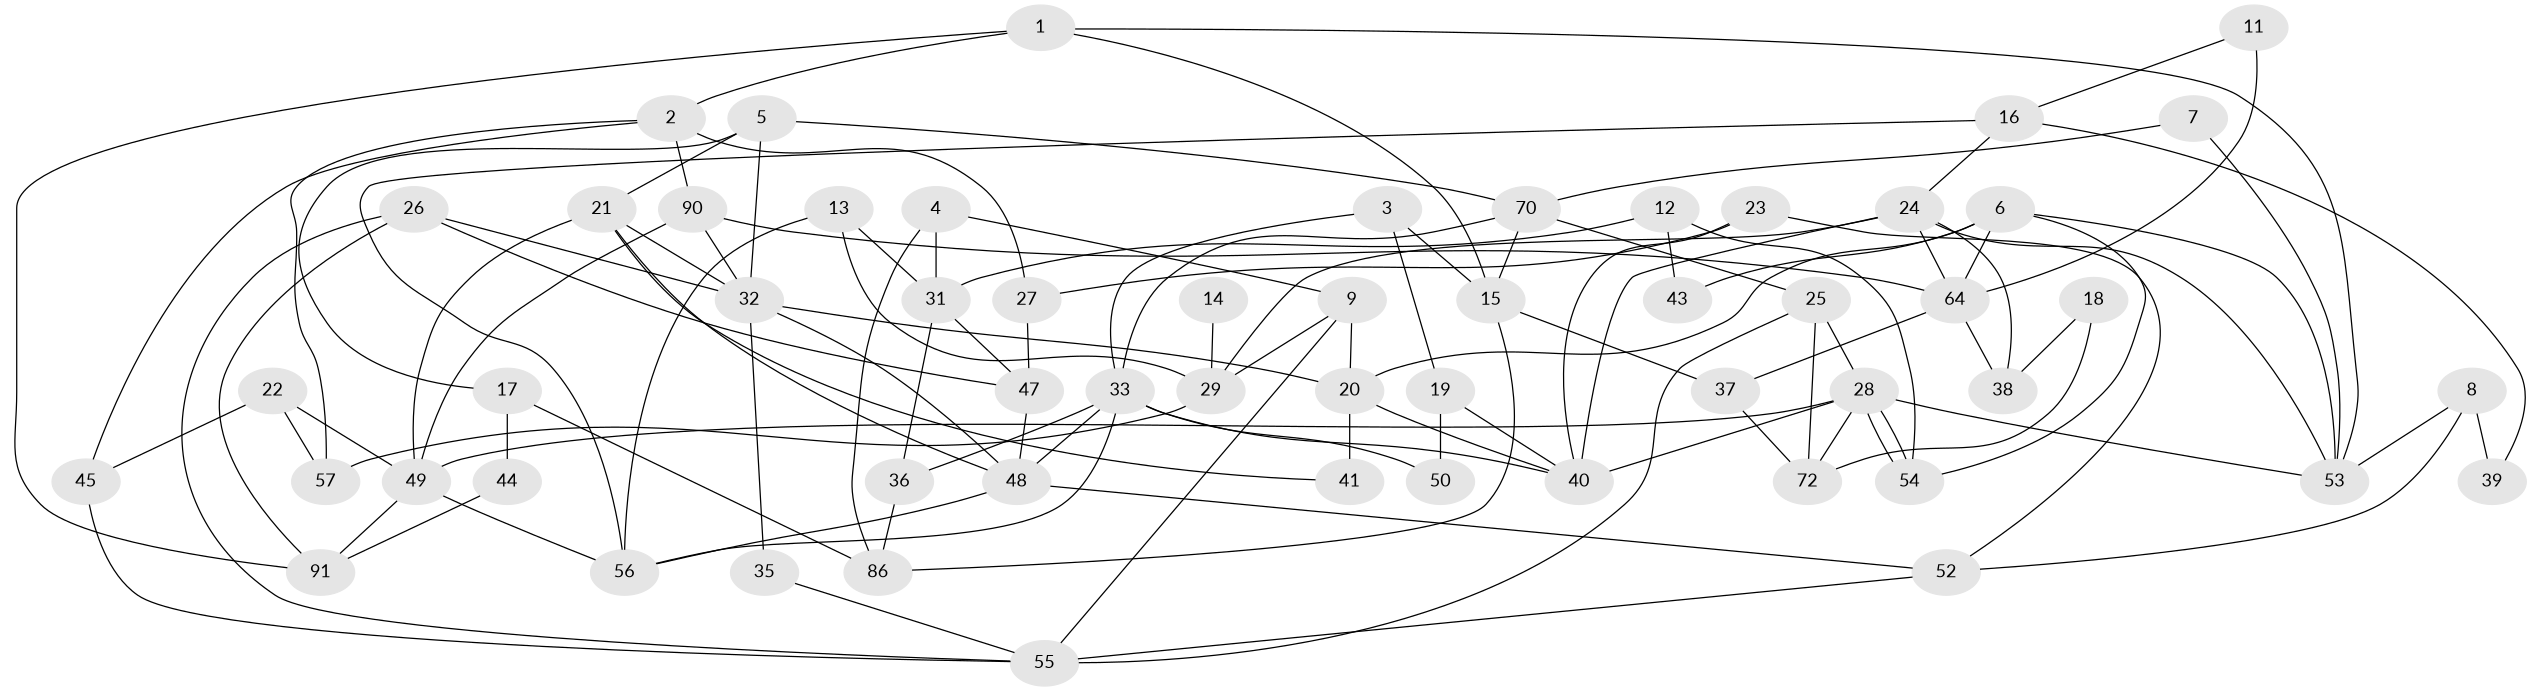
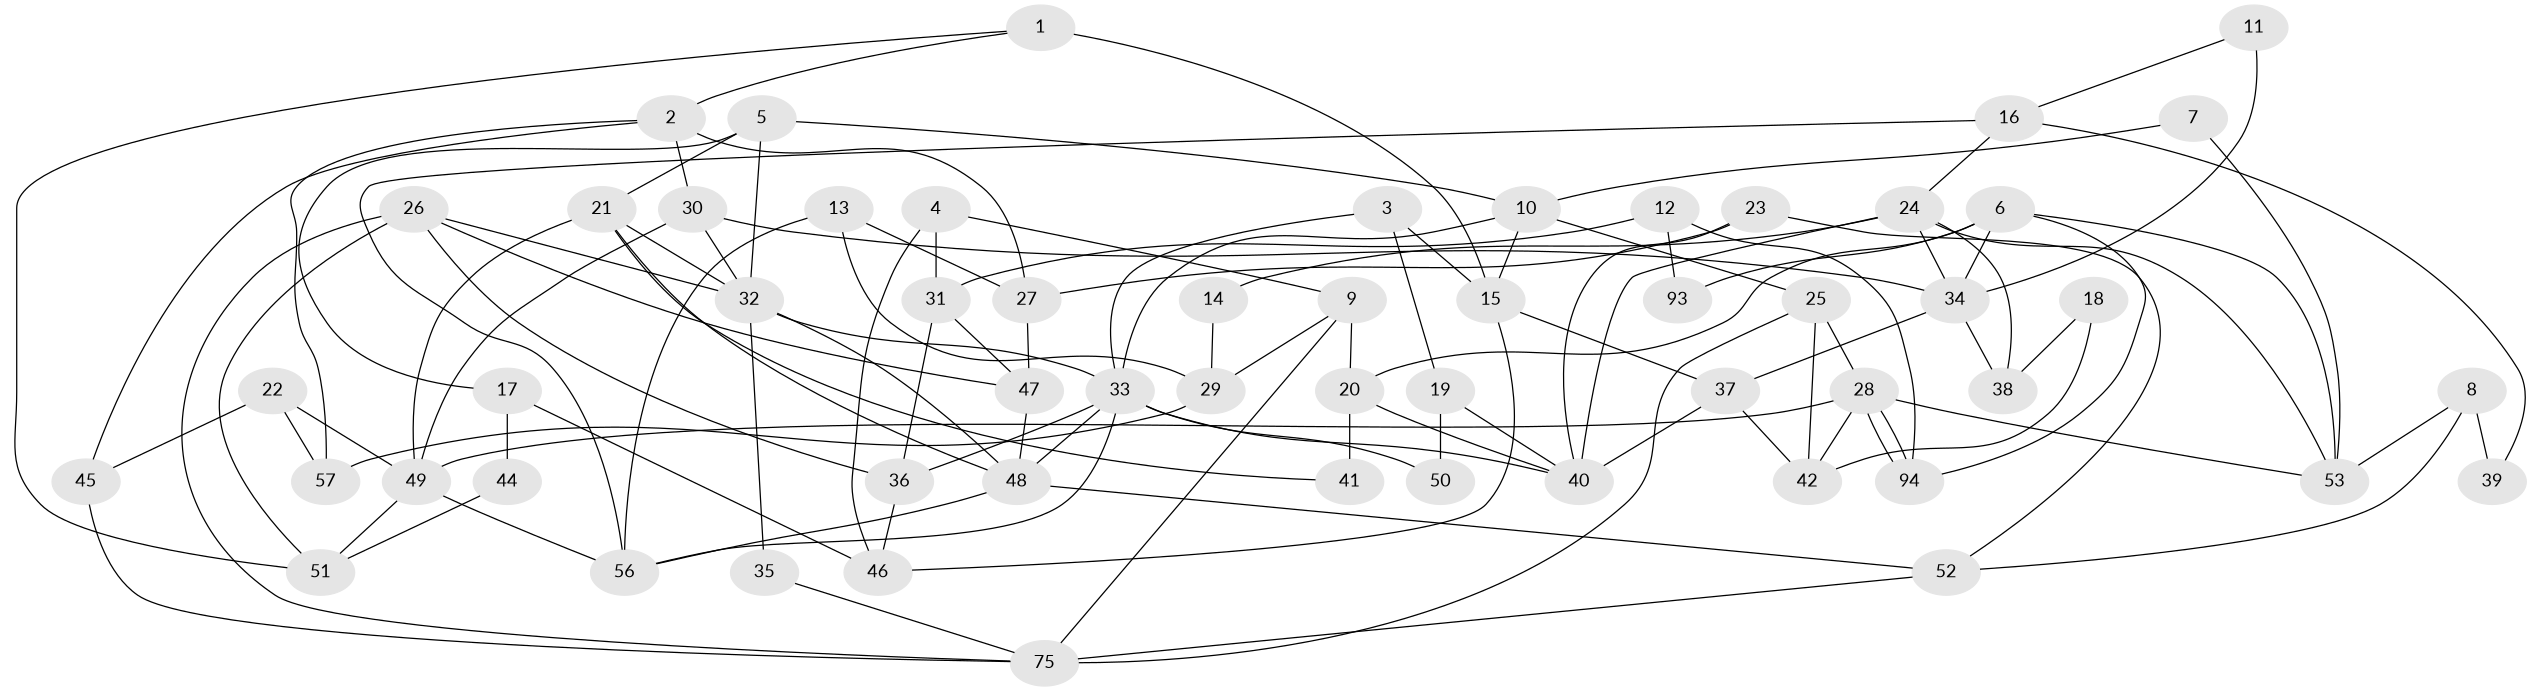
edge "1" -- "53": removed
node "90": label "90" -> "30"
node "70": label "70" -> "10"
edge "24" -- "29": now "24" -- "14"
edge "13" -- "31": now "13" -- "27"
node "43": label "43" -> "93"
node "64": label "64" -> "34"
edge "32" -- "20": now "32" -- "33"
edge "26" -- "36": added
edge "28" -- "40": now "37" -- "40"
node "72": label "72" -> "42"
node "54": label "54" -> "94"
node "91": label "91" -> "51"
node "86": label "86" -> "46"
node "55": label "55" -> "75"
